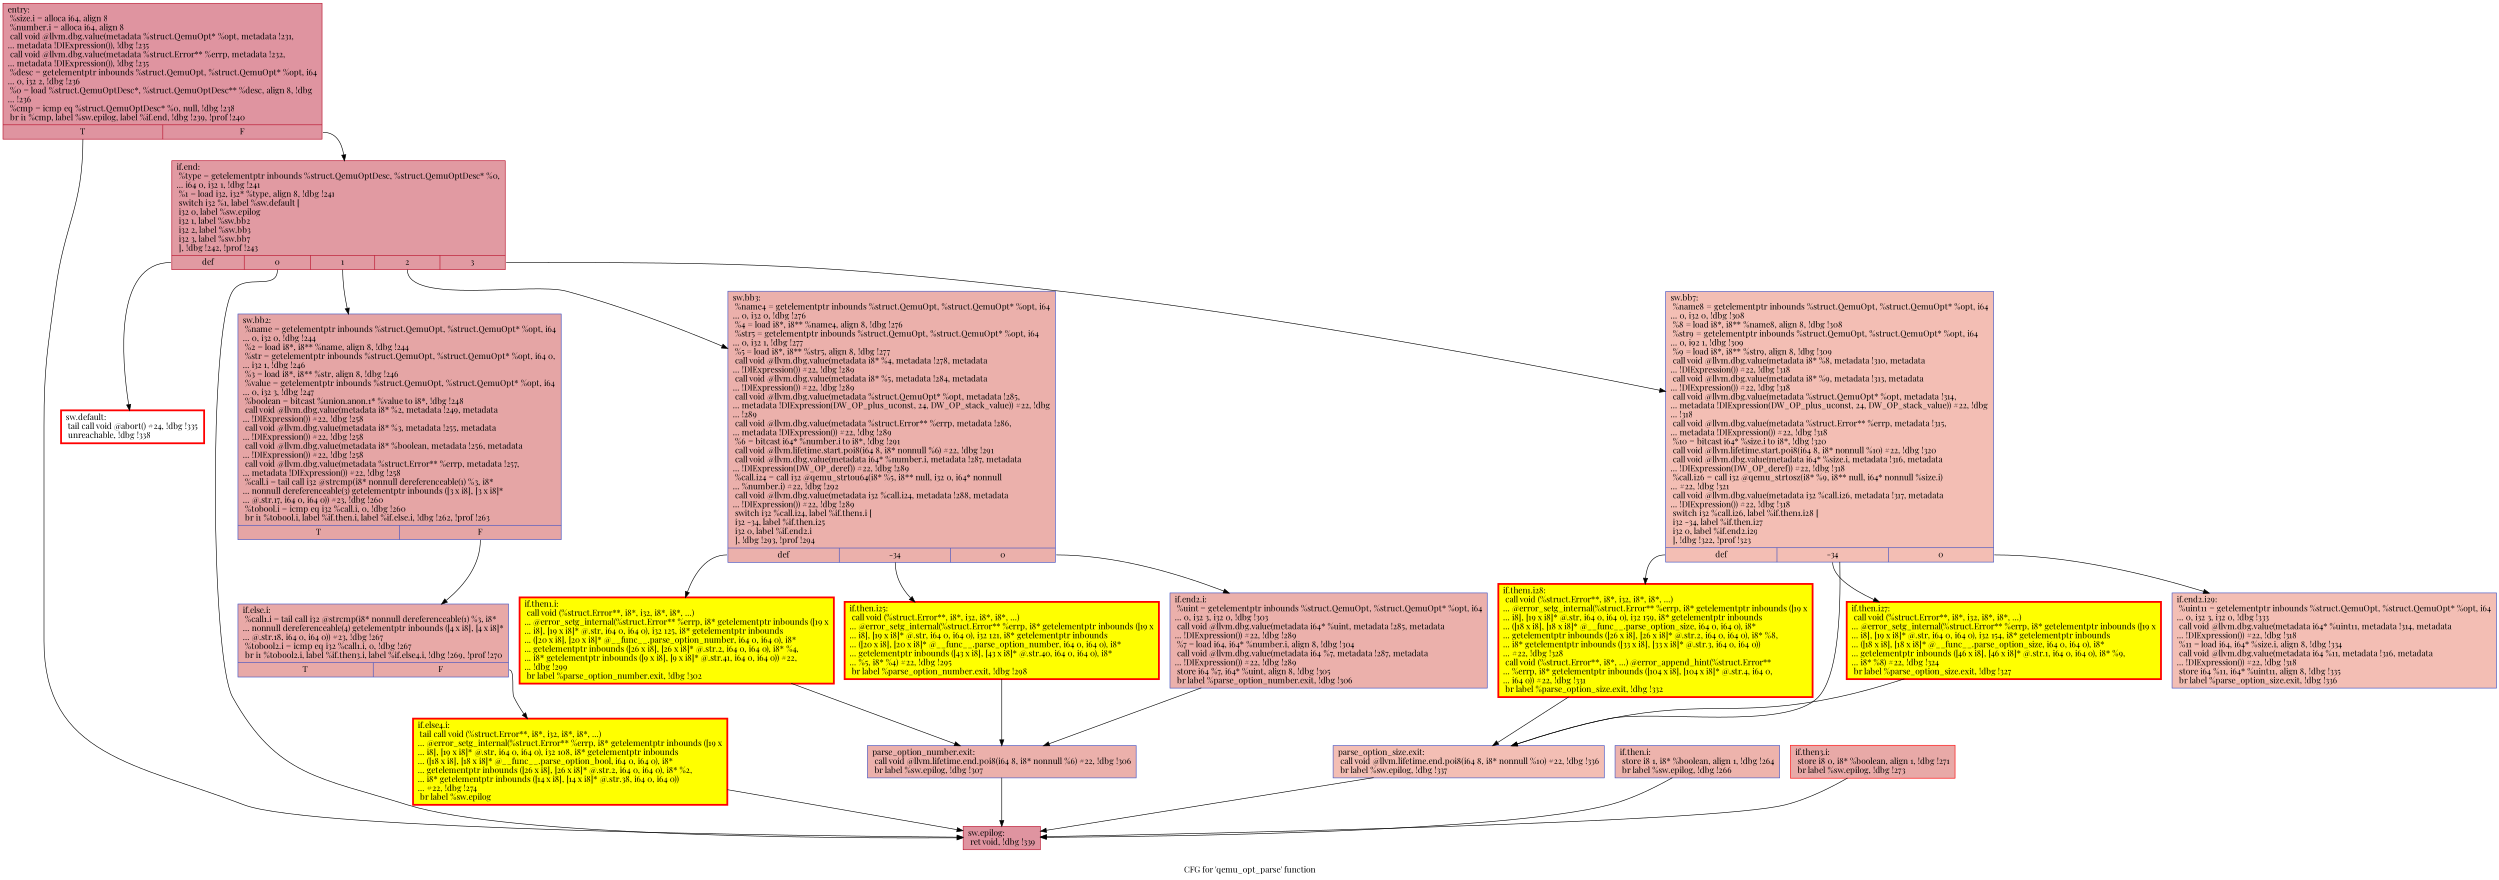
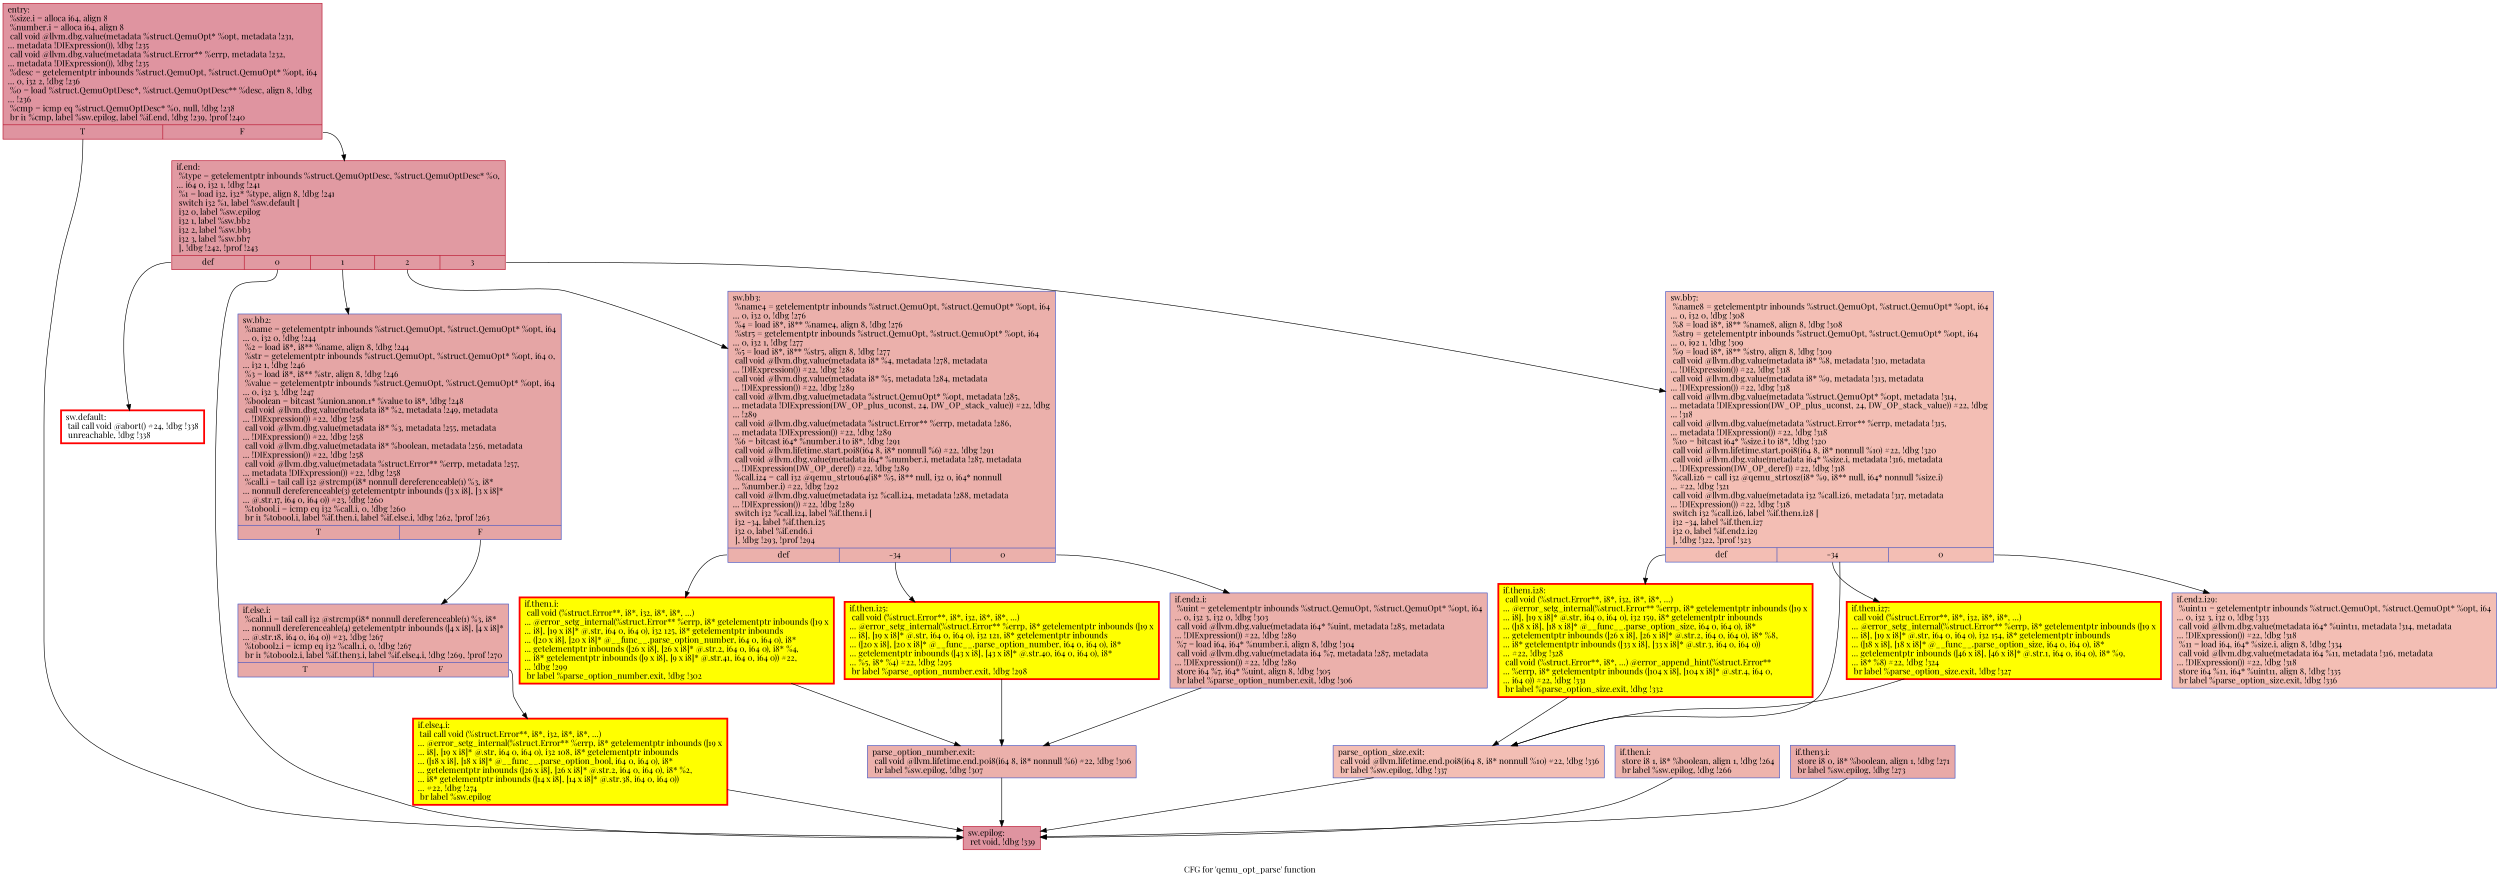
node "sw.default:": text "tail call void @abort() #24, !dbg !335" -> "tail call void @abort() #24, !dbg !338"
node "sw.bb3:": text "i32 0, label %if.end2.i" -> "i32 0, label %if.end6.i"
node "if.then3.i:": color red -> #3d50c3ff
